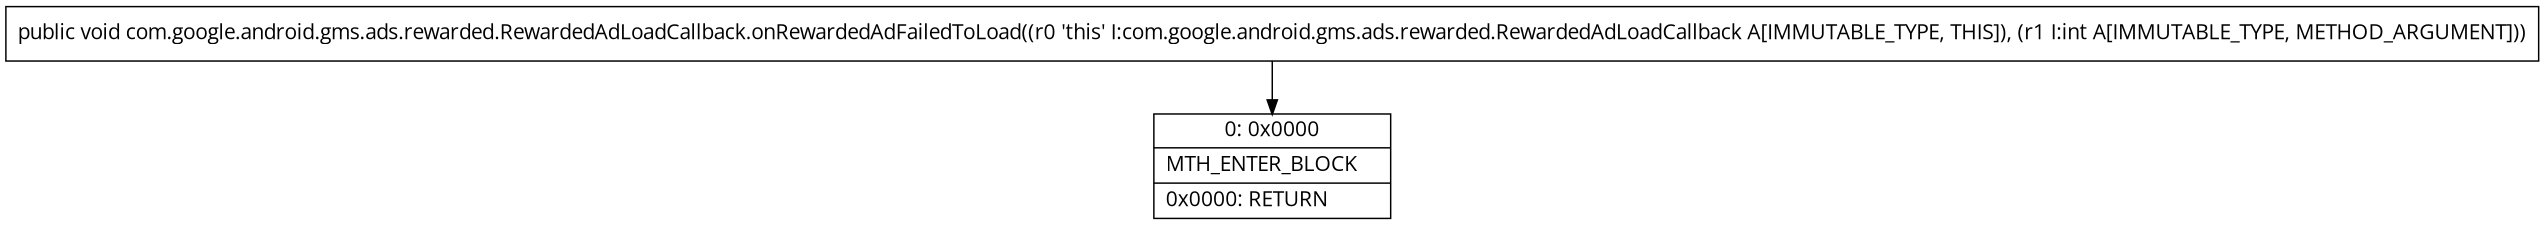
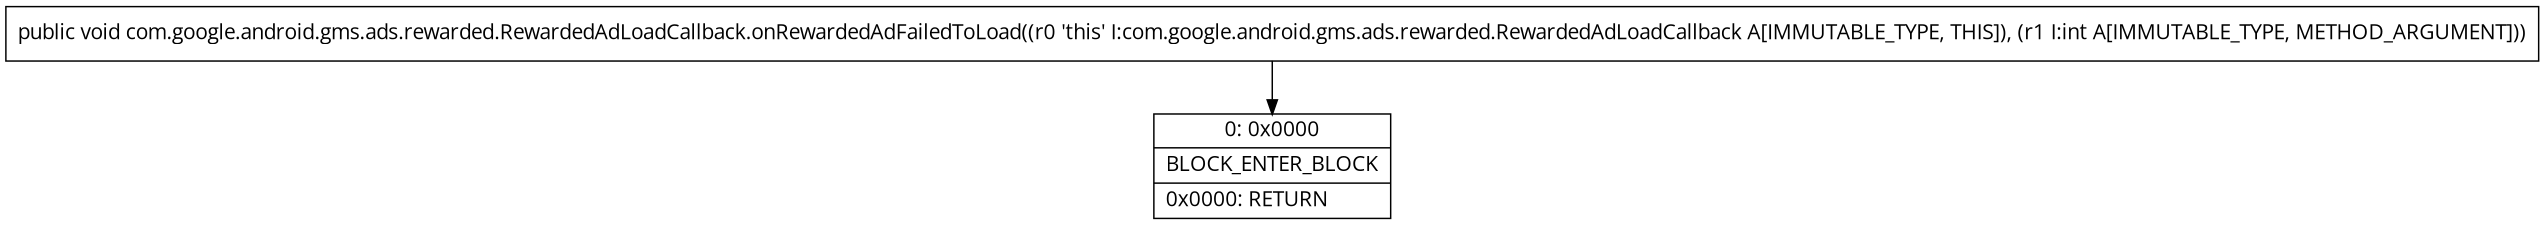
node "0: 0x0000": text "MTH_ENTER_BLOCK" -> "BLOCK_ENTER_BLOCK"
